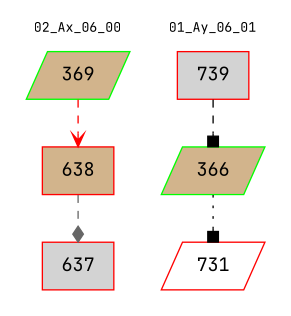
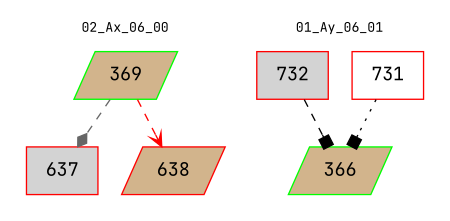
node "739": label "739" -> "732"
node "638": shape box -> parallelogram
edge "638" -> "637": now "369" -> "637"
edge "366" -> "731": reversed
node "731": shape parallelogram -> box
